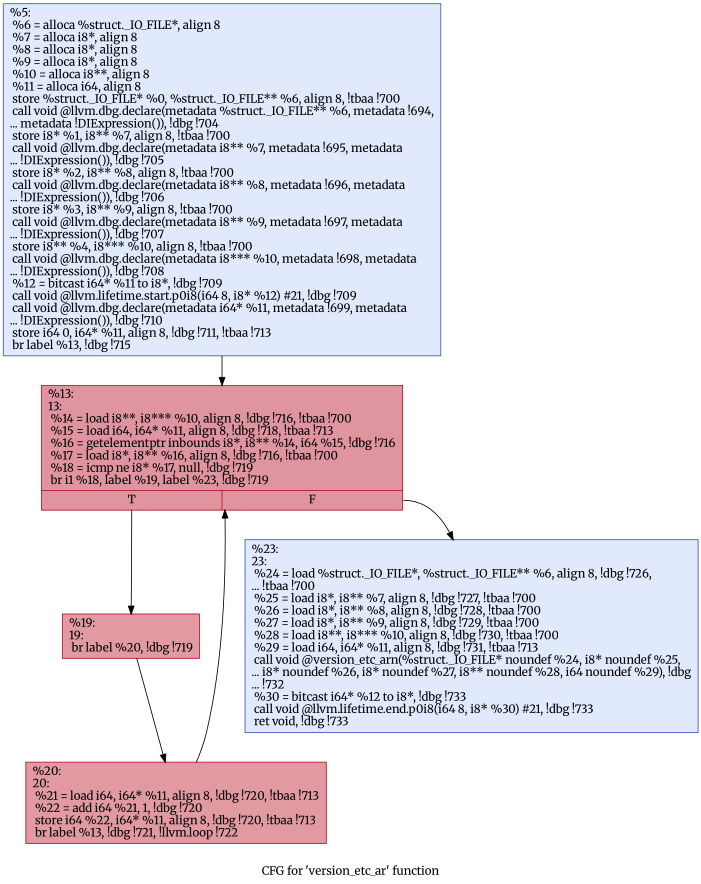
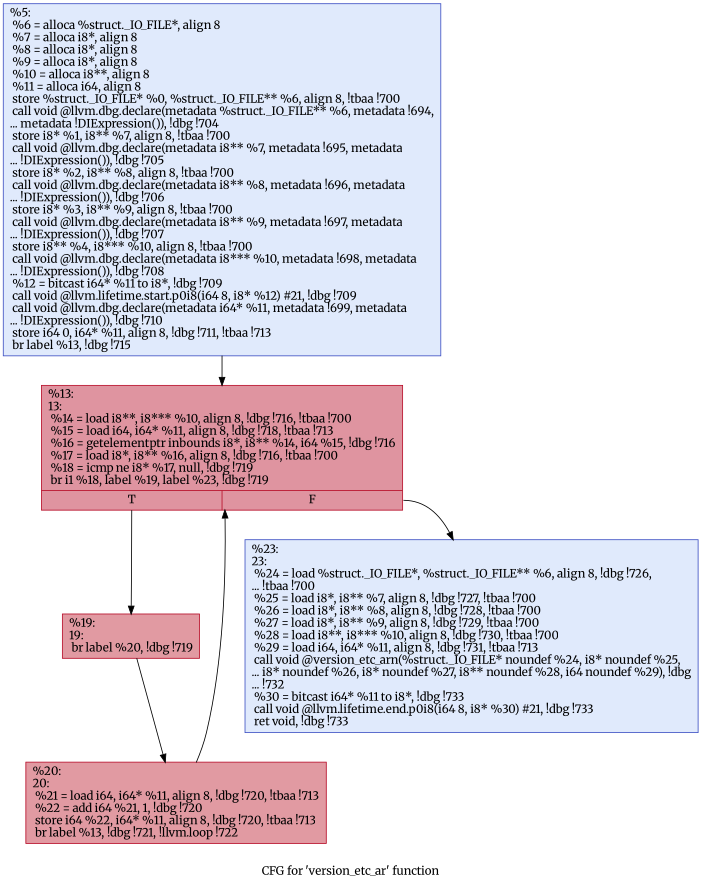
node "%23:": text "%30 = bitcast i64* %12 to i8*, !dbg !733" -> "%30 = bitcast i64* %11 to i8*, !dbg !733"
